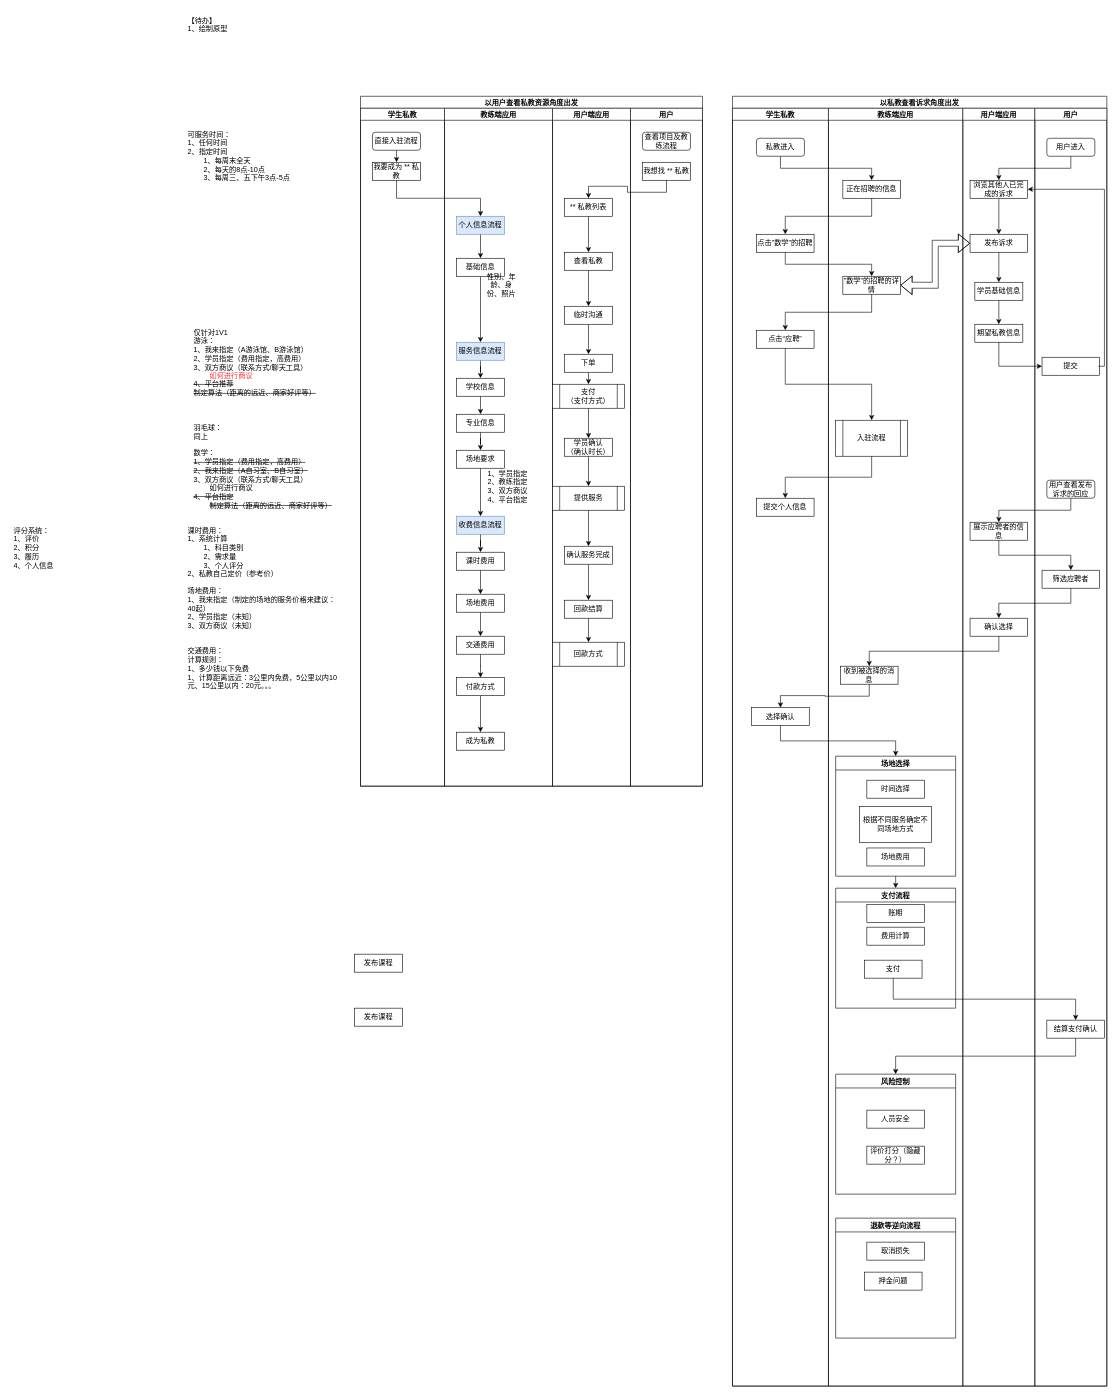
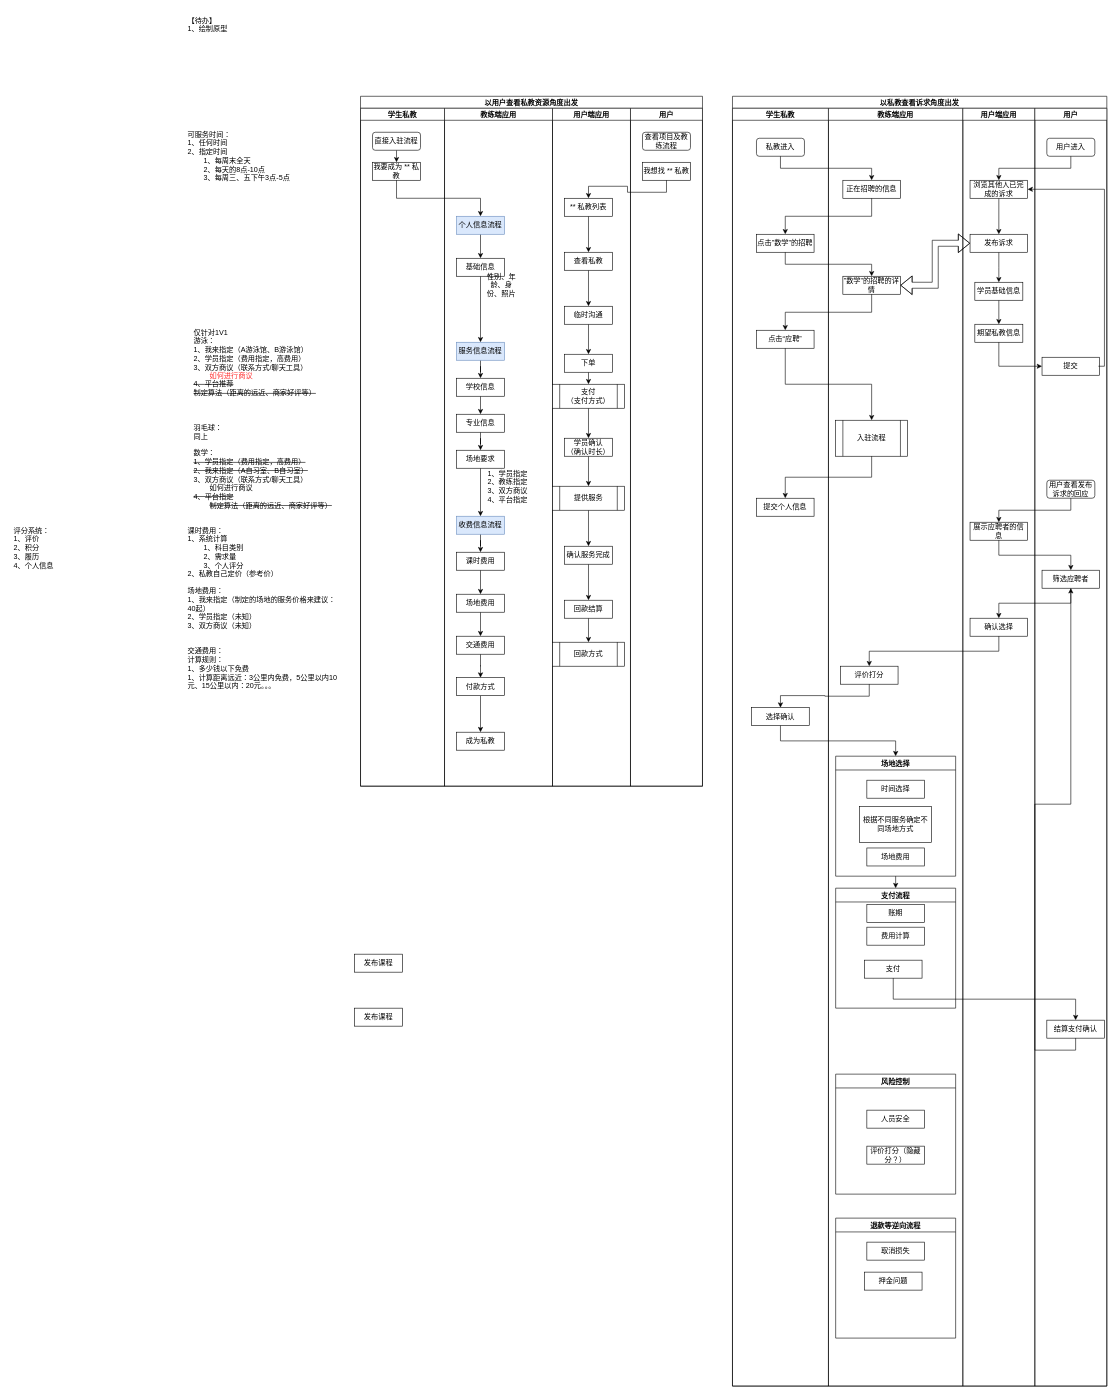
node "收到被选择的消息": label "收到被选择的消息" -> "评价打分"
edge "结算支付确认" -> "风险控制": now "结算支付确认" -> "筛选应聘者"
